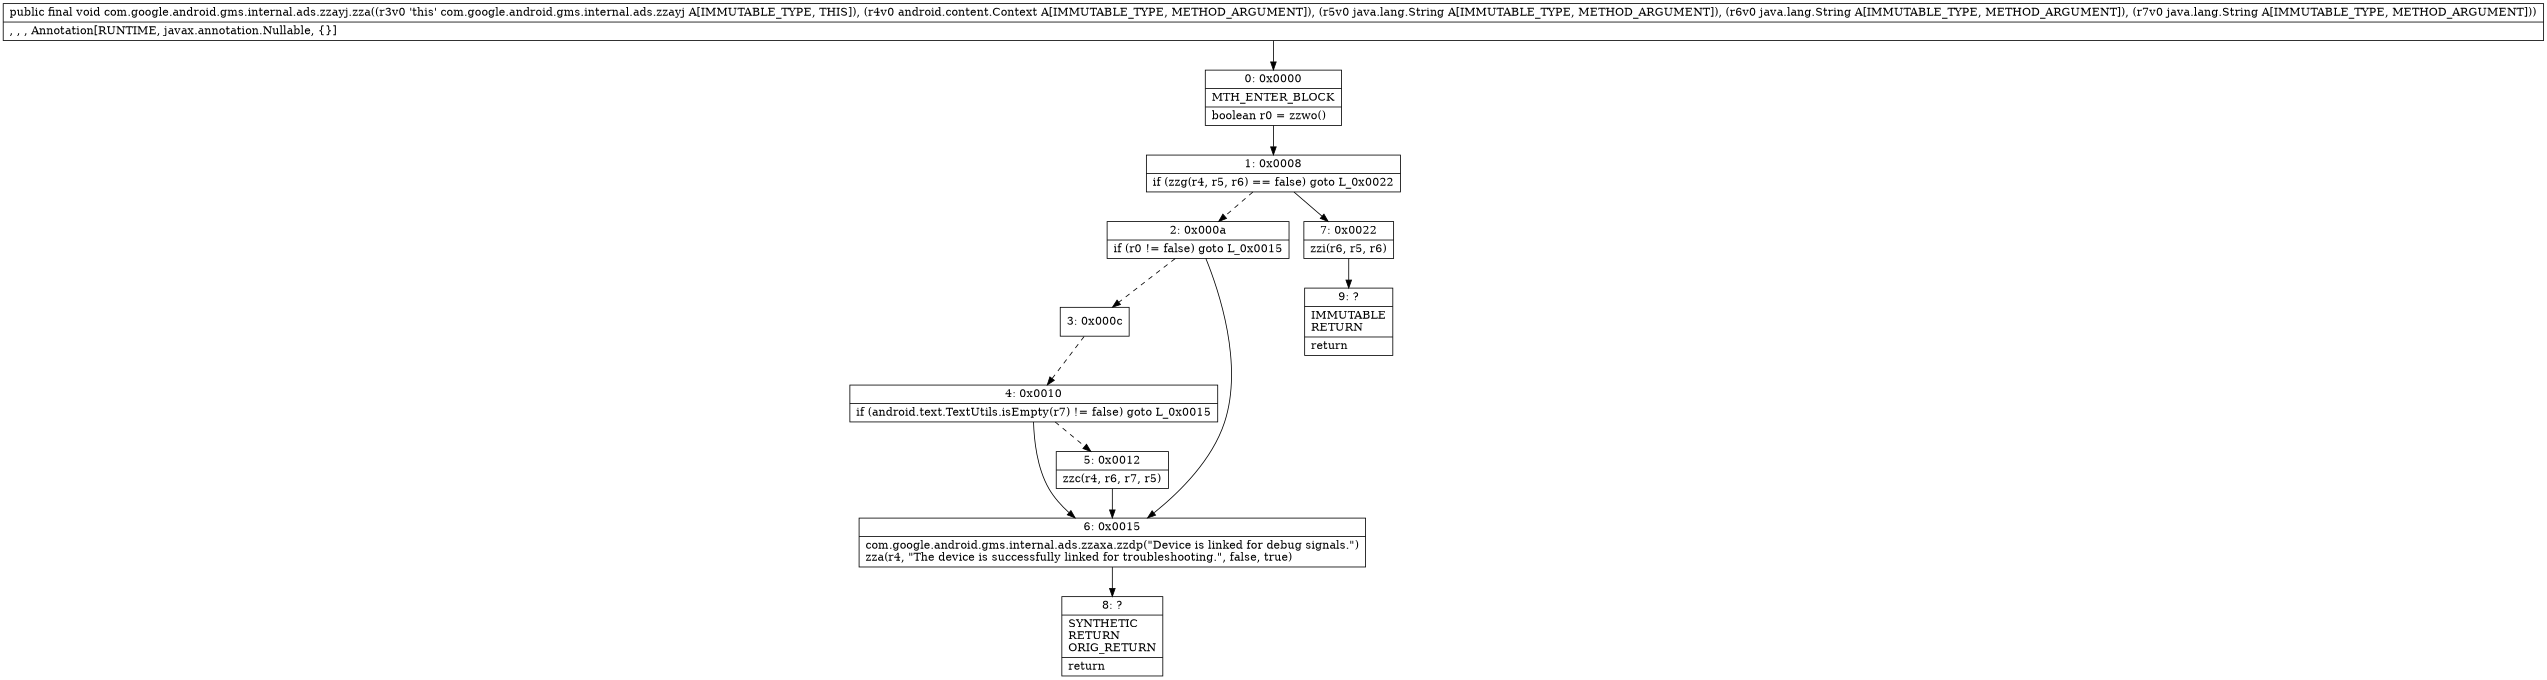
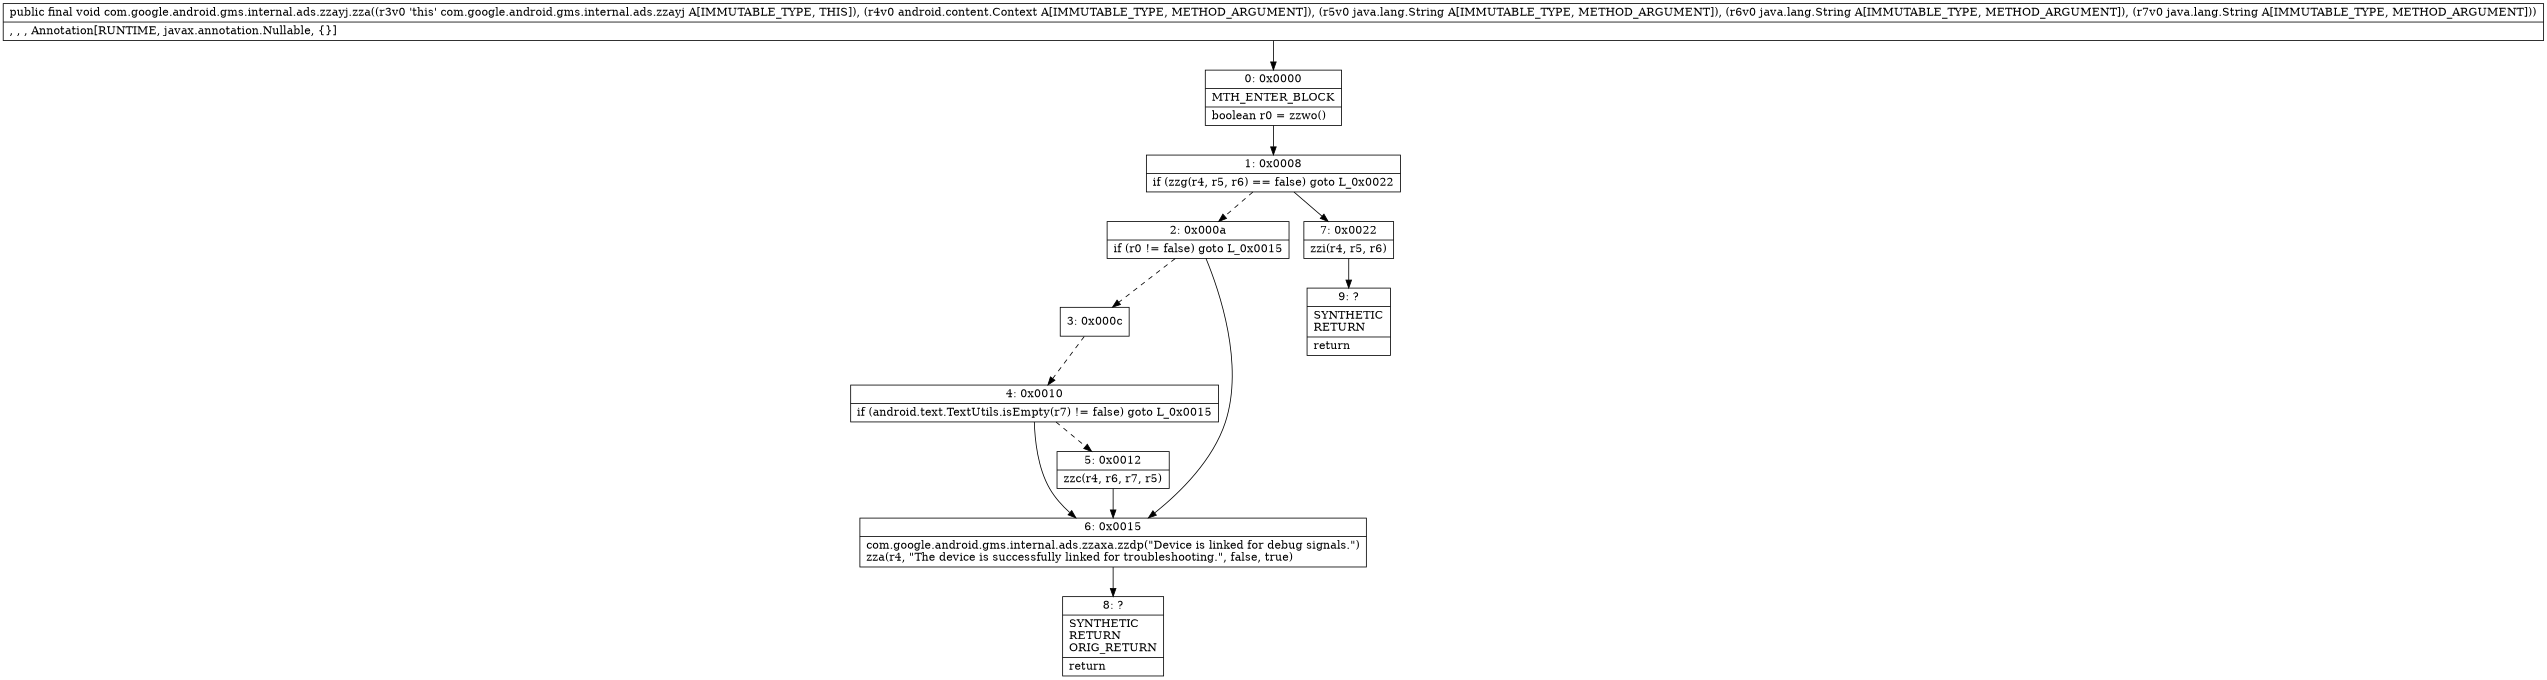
node "7: 0x0022": text "zzi(r6, r5, r6)" -> "zzi(r4, r5, r6)"
node "9: ?": text "IMMUTABLE" -> "SYNTHETIC"
